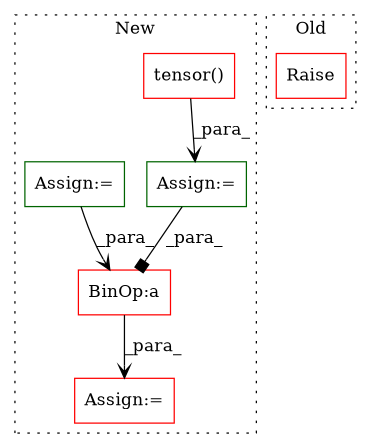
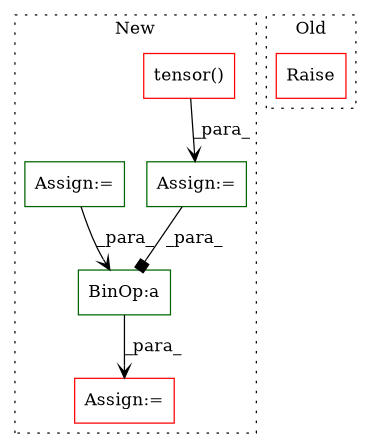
node "BinOp:a": color red -> darkgreen
